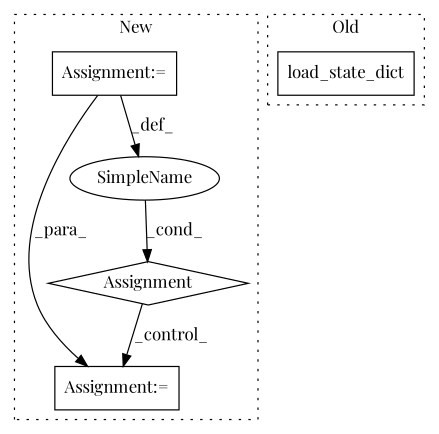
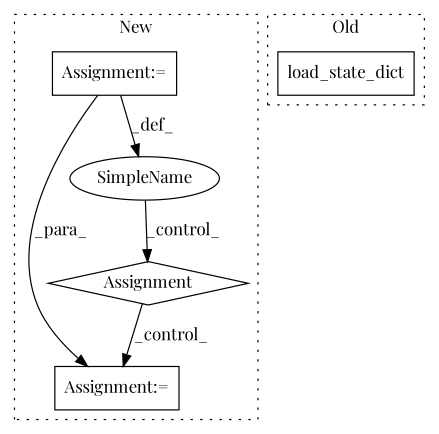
edge "SimpleName" -> "Assignment": label "_cond_" -> "_control_"
